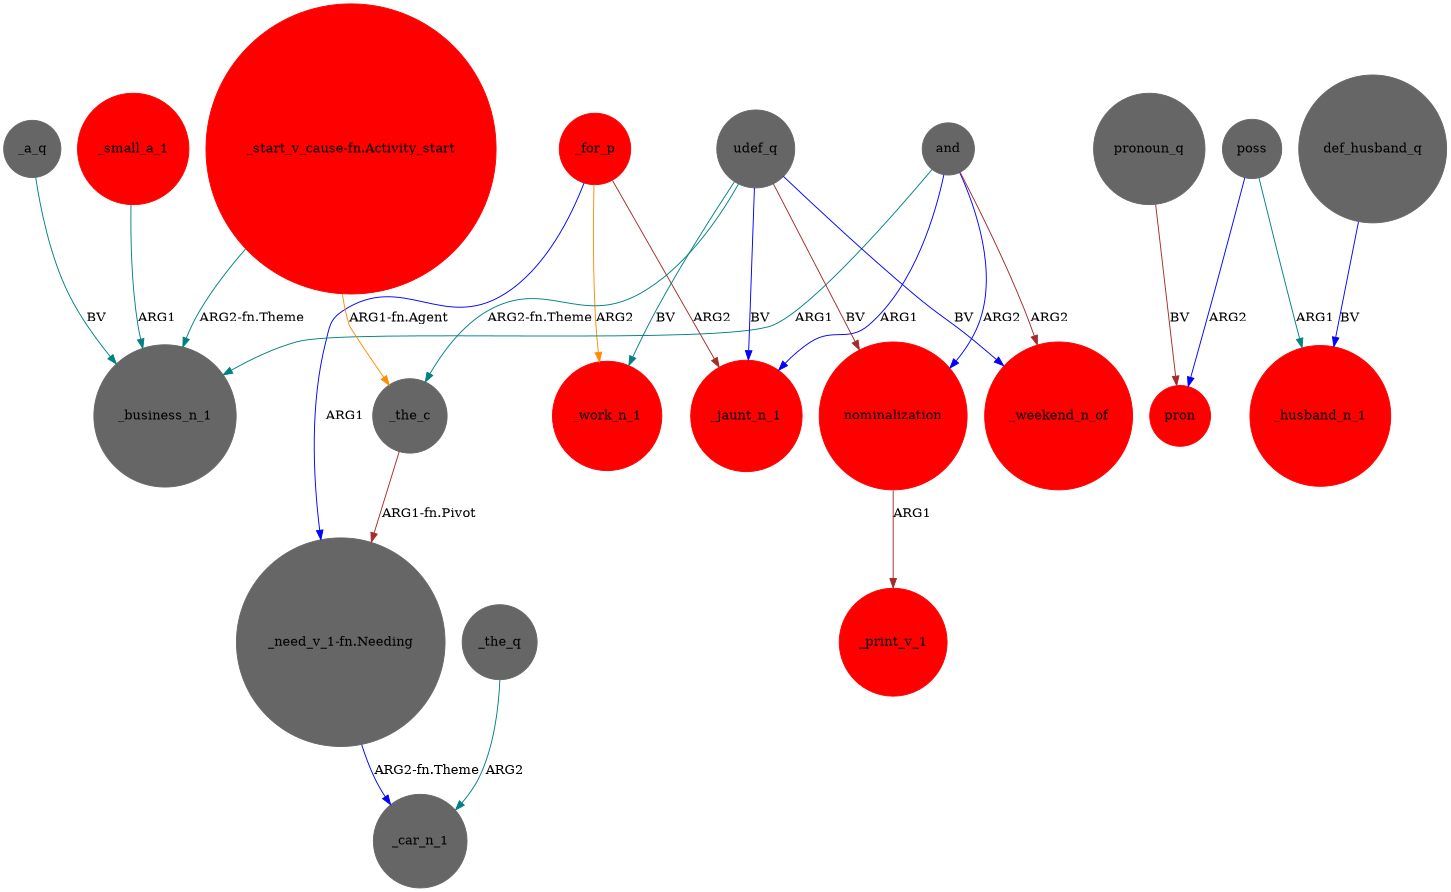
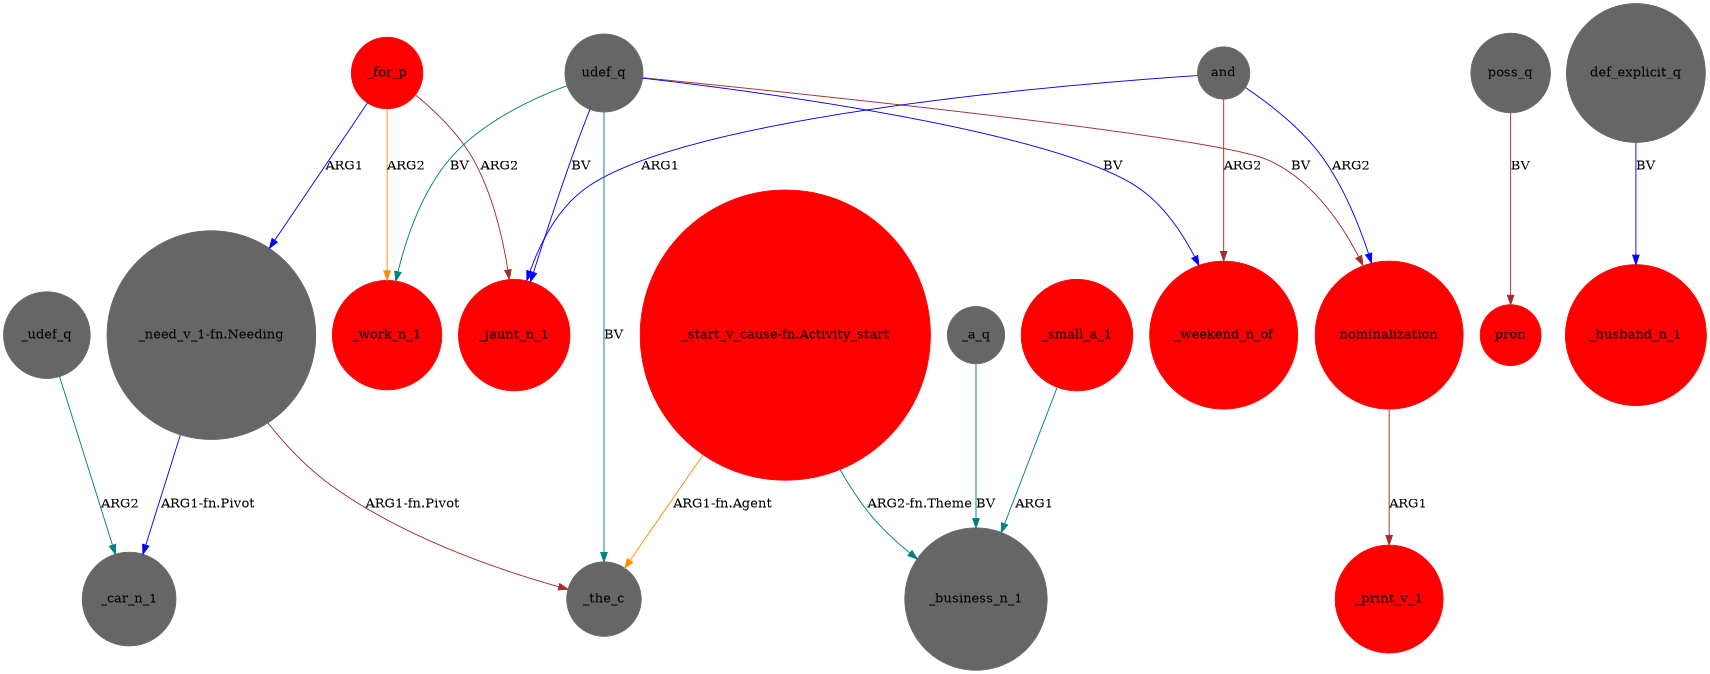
node "pronoun_q": label "pronoun_q" -> "poss_q"
node "poss": removed
node "def_husband_q": label "def_husband_q" -> "def_explicit_q"
edge "udef_q" -> "_the_c": label "ARG2-fn.Theme" -> "BV"
edge "and" -> "_business_n_1": removed, label "ARG1"
edge "_the_c" -> "_need_v_1-fn.Needing": reversed
node "_the_q": label "_the_q" -> "_udef_q"
edge "_need_v_1-fn.Needing" -> "_car_n_1": label "ARG2-fn.Theme" -> "ARG1-fn.Pivot"
